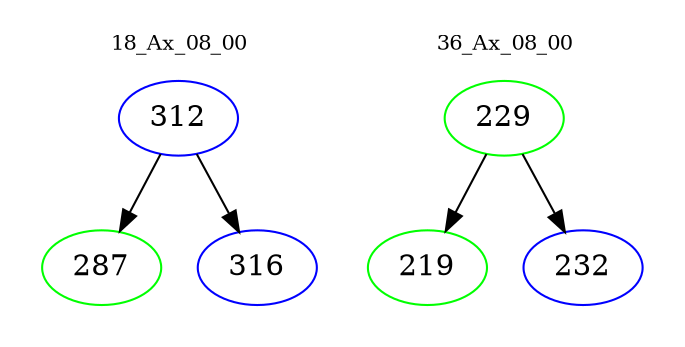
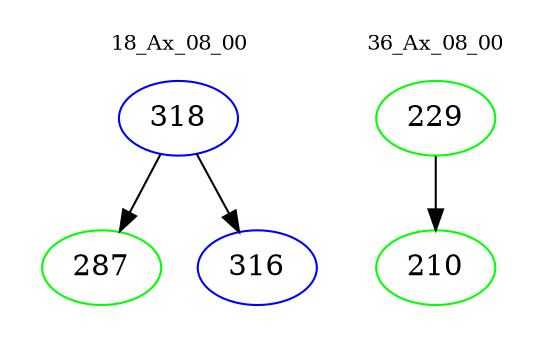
node "312": label "312" -> "318"
node "219": label "219" -> "210"
node "232": removed
